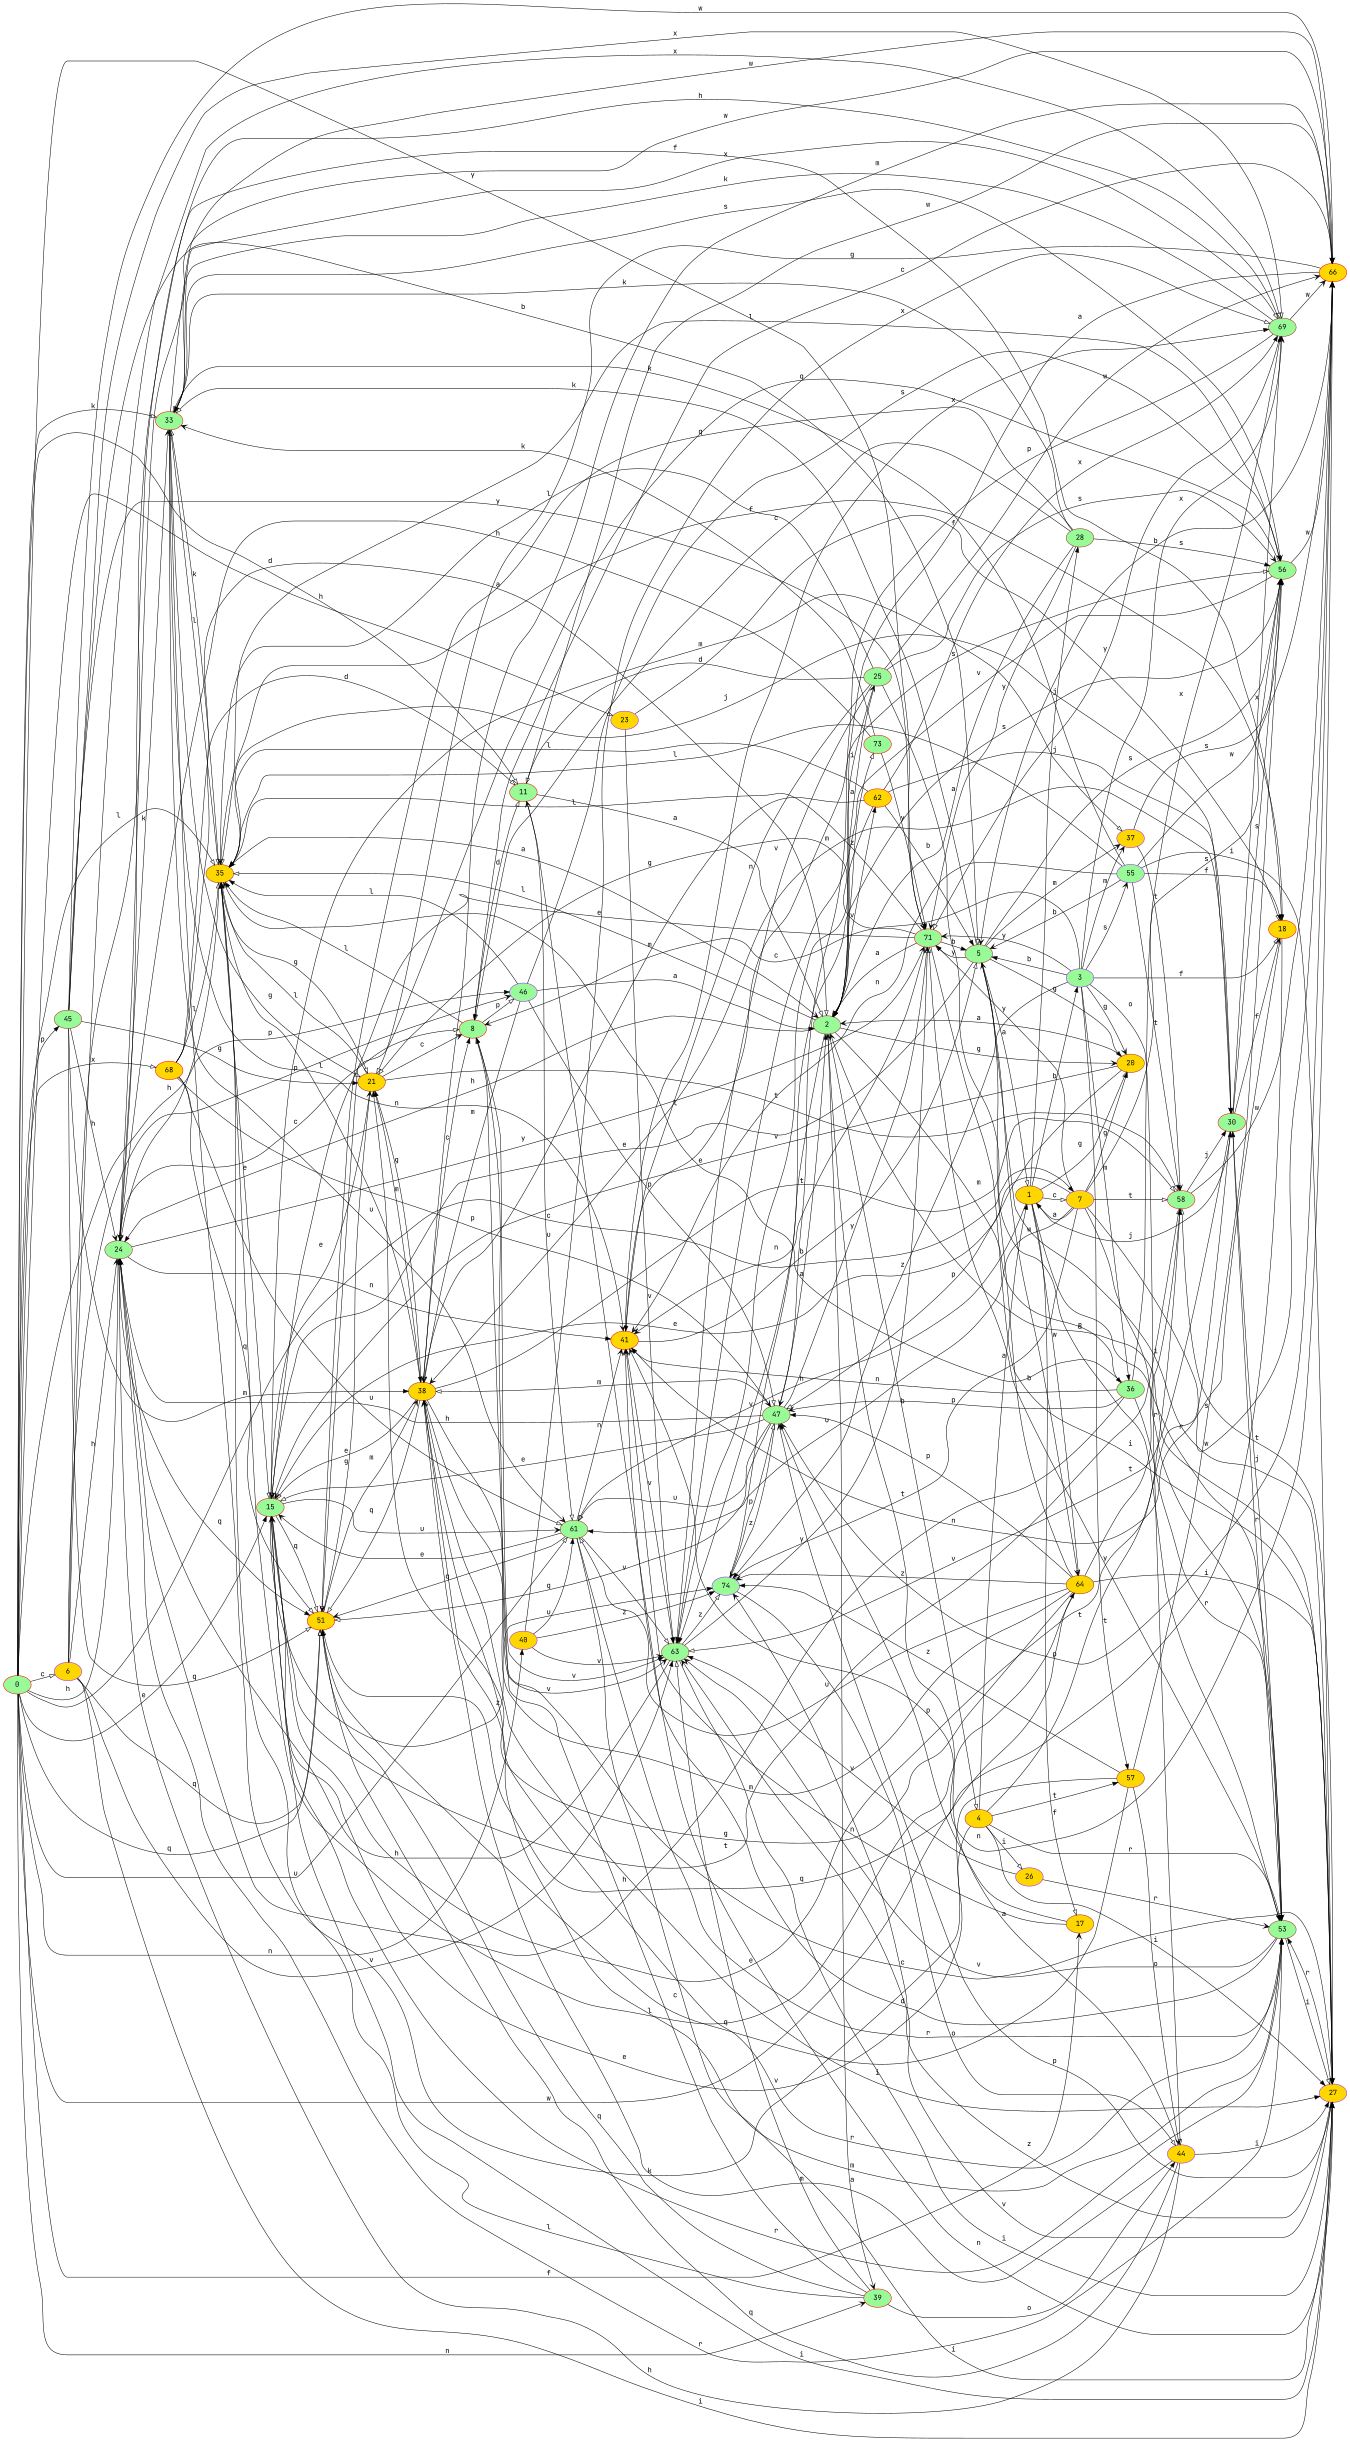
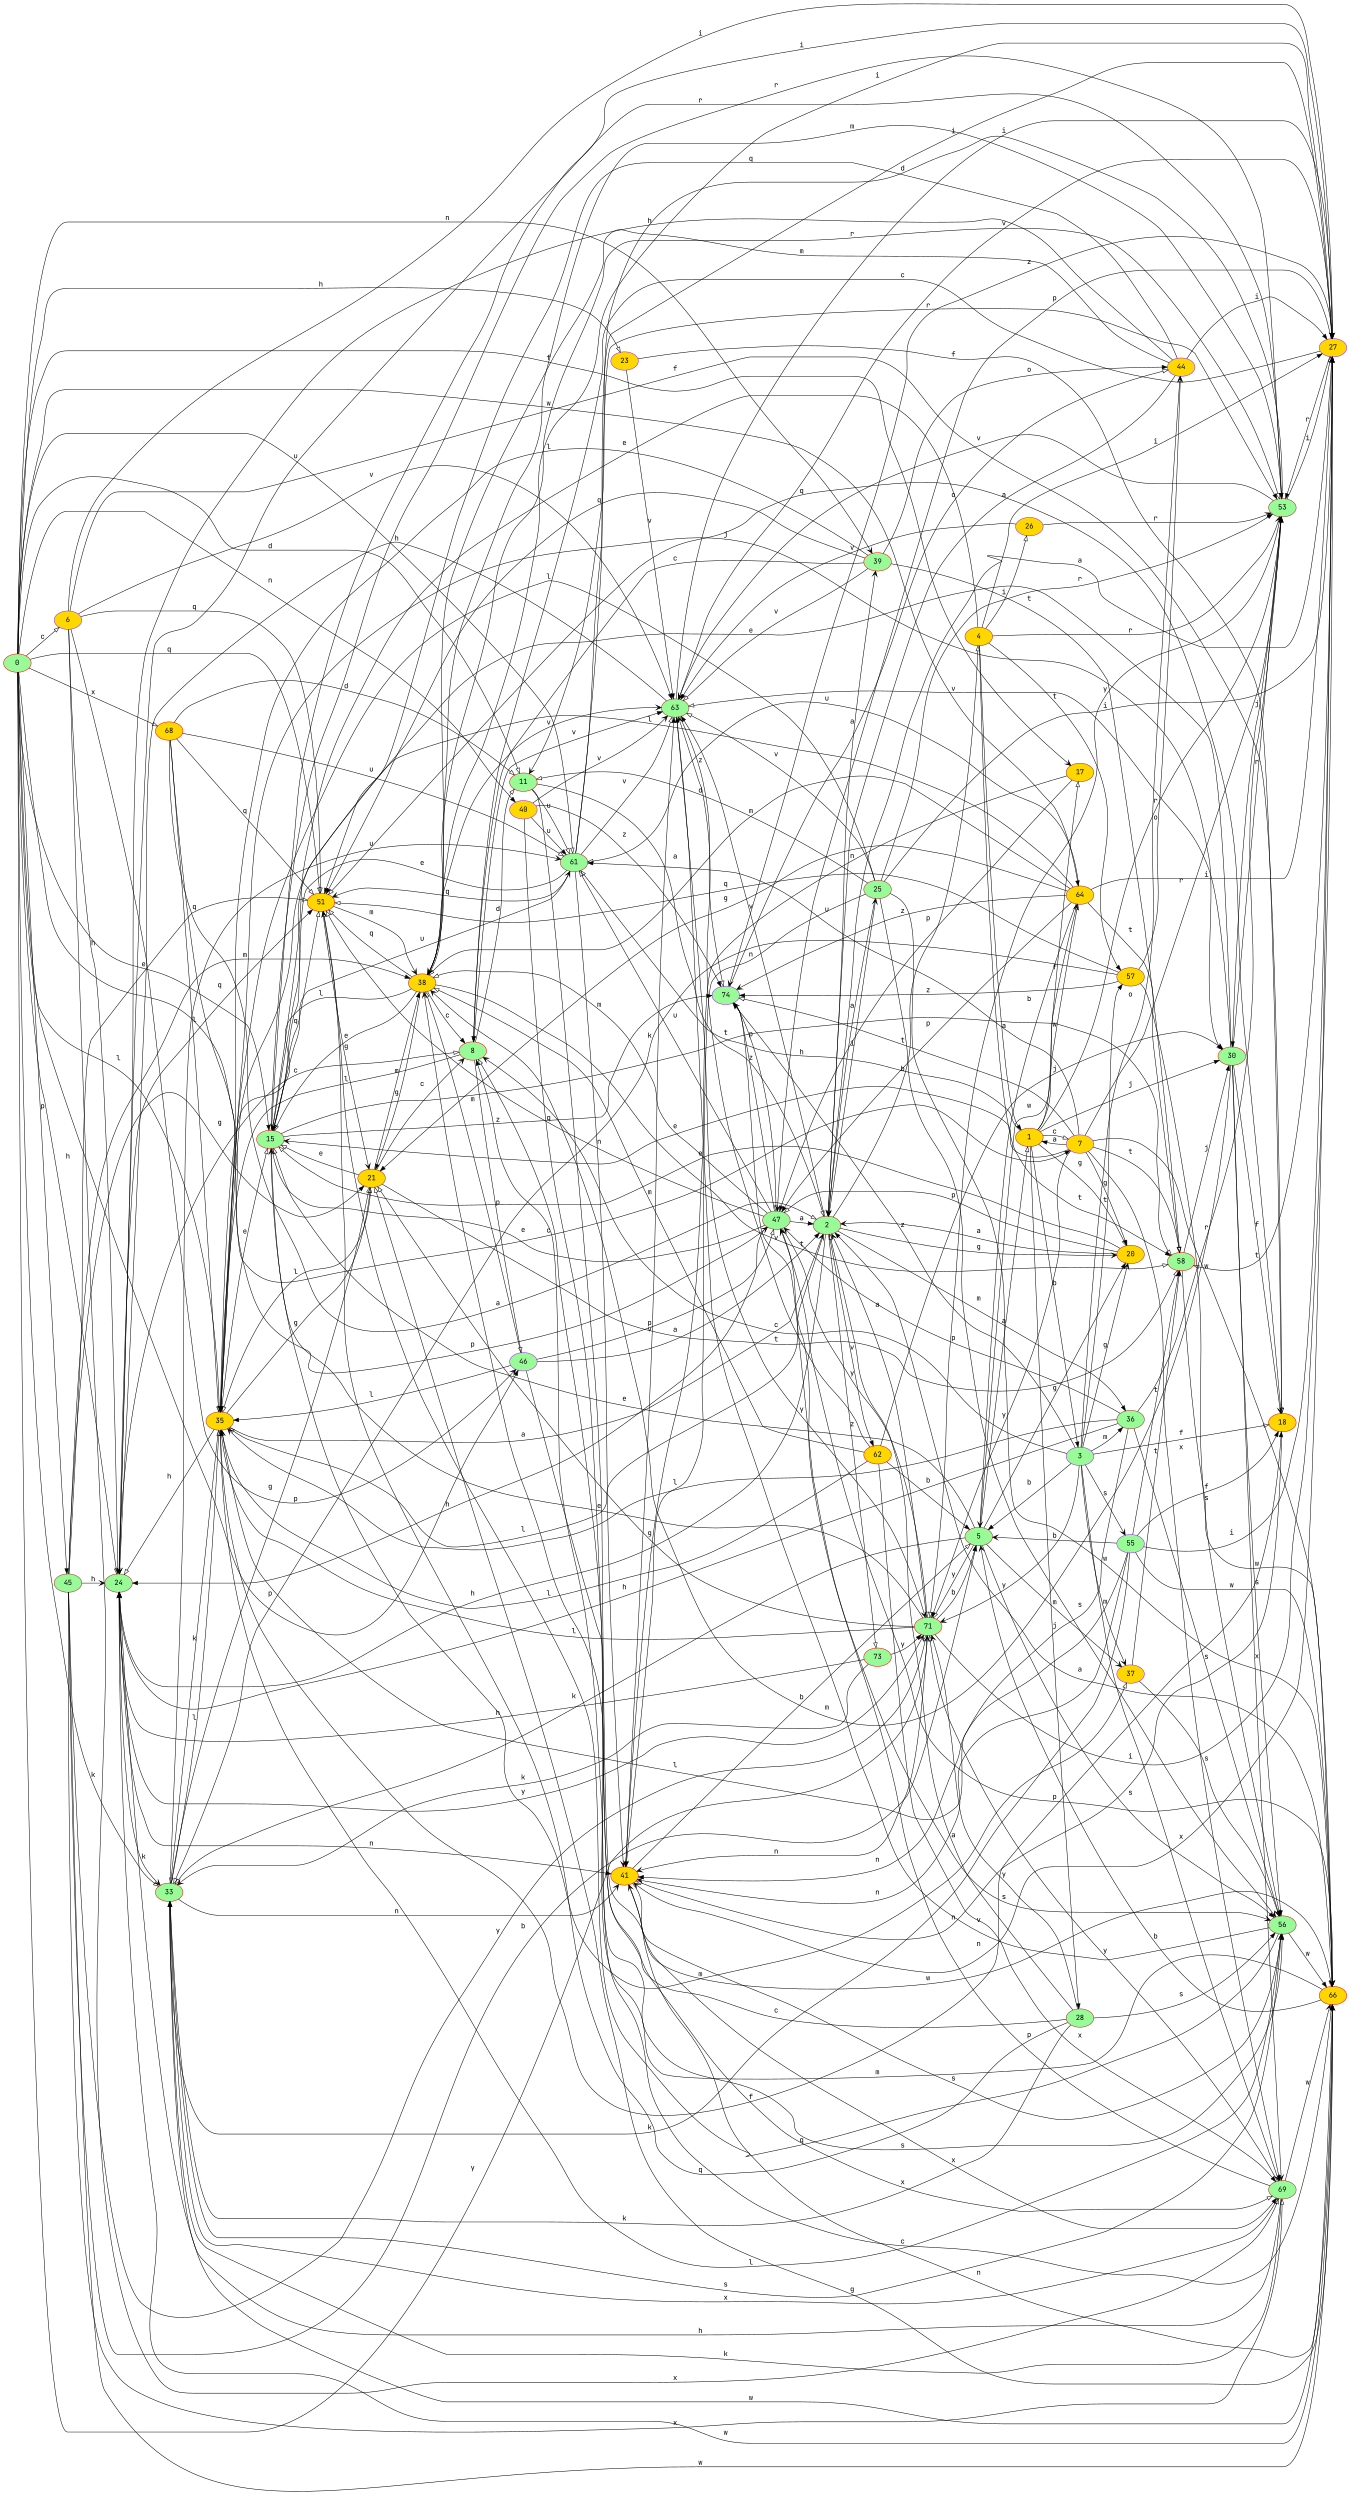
edge "39" -> "58": added, label "t"
edge "5" -> "27": now "25" -> "27"
